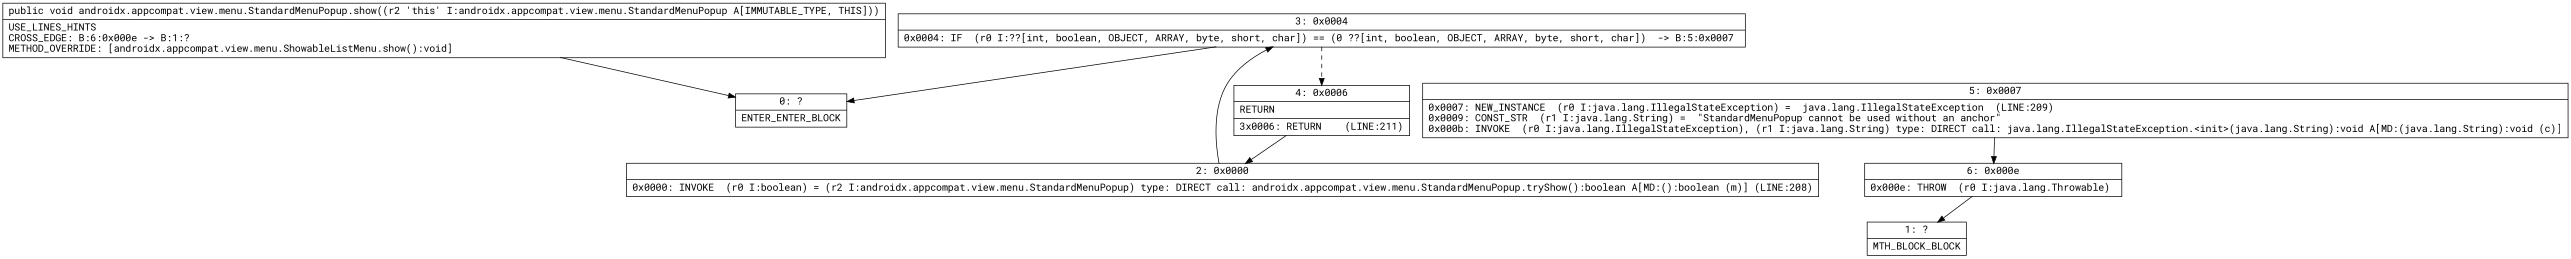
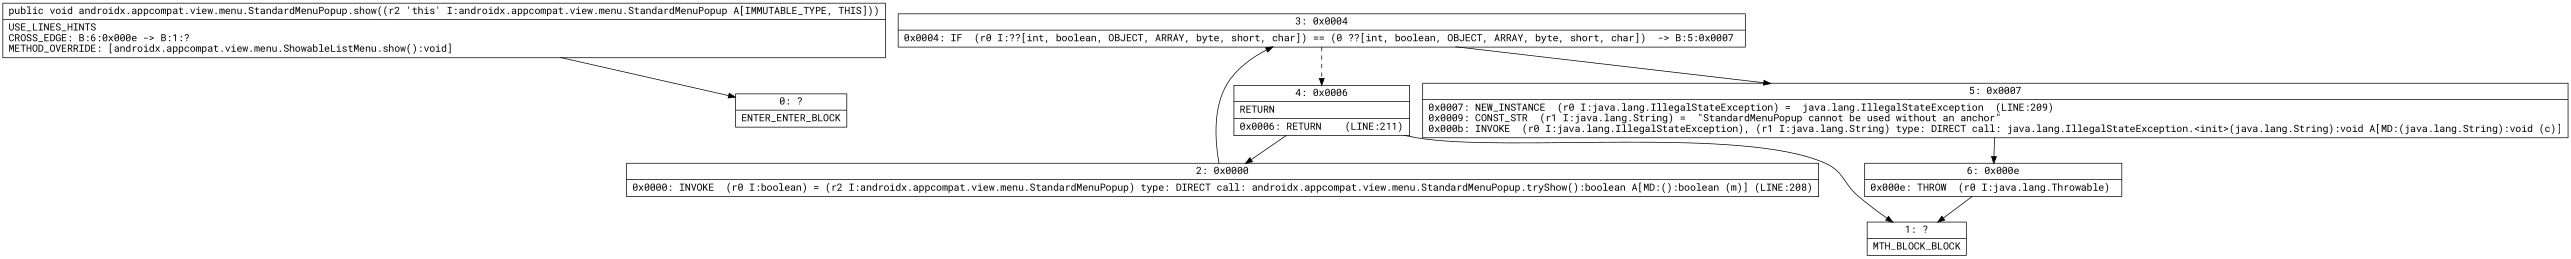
edge "3: 0x0004" -> "0: ?": now "3: 0x0004" -> "5: 0x0007"
node "4: 0x0006": text "3x0006: RETURN    (LINE:211)" -> "0x0006: RETURN    (LINE:211)"
edge "4: 0x0006" -> "1: ?": added
